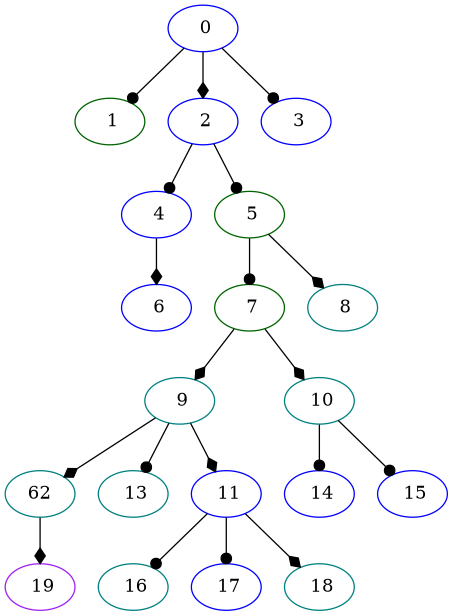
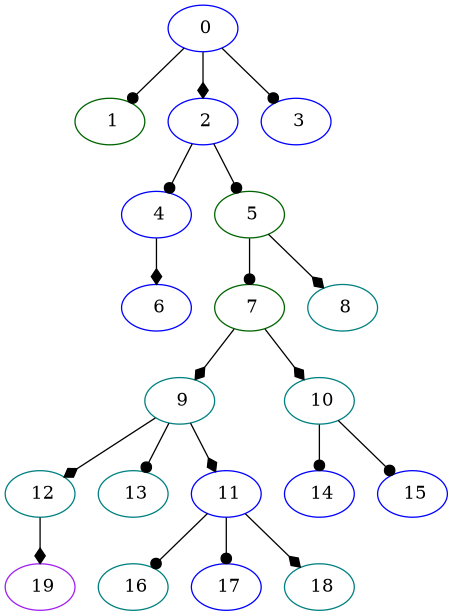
node "62": label "62" -> "12"
